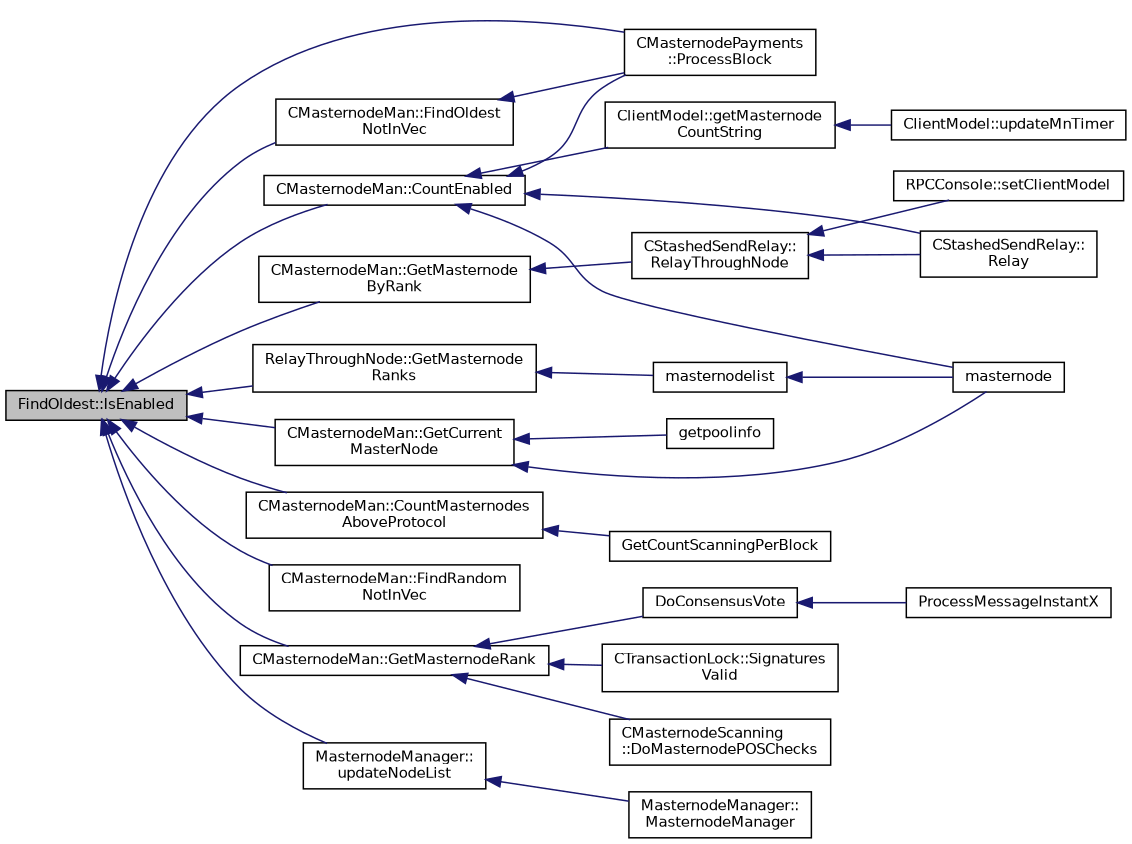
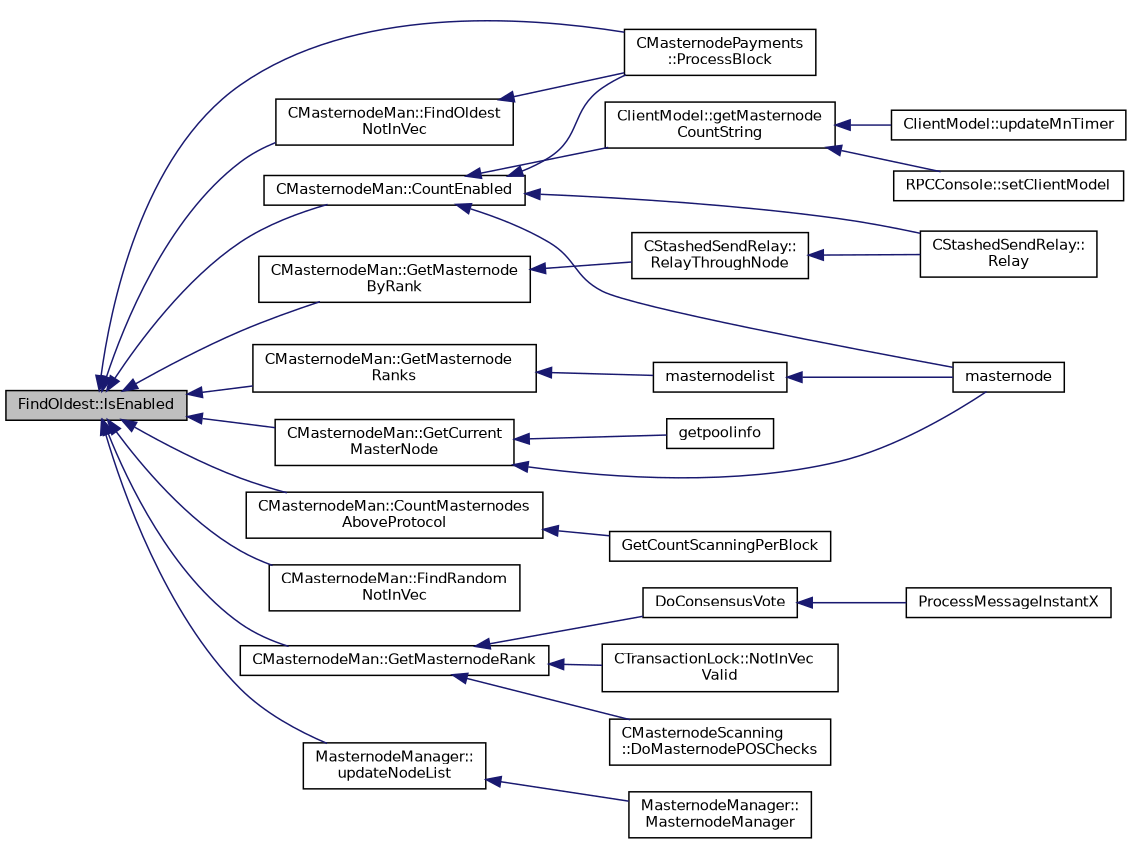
edge "RPCConsole::setClientModel" -> "CStashedSendRelay:: RelayThroughNode": now "RPCConsole::setClientModel" -> "ClientModel::getMasternode CountString"
node "RelayThroughNode::GetMasternode Ranks": label "RelayThroughNode::GetMasternode Ranks" -> "CMasternodeMan::GetMasternode Ranks"
node "CTransactionLock::Signatures Valid": label "CTransactionLock::Signatures Valid" -> "CTransactionLock::NotInVec Valid"
